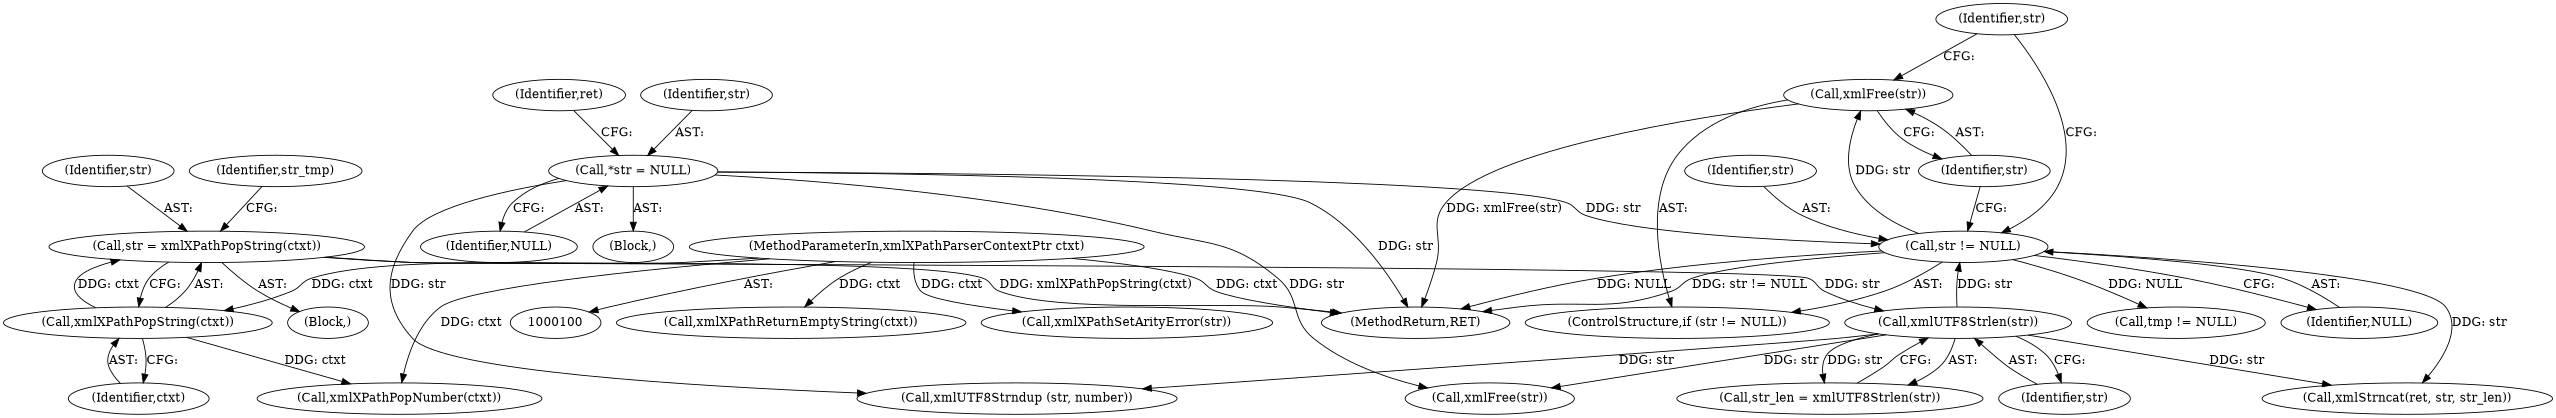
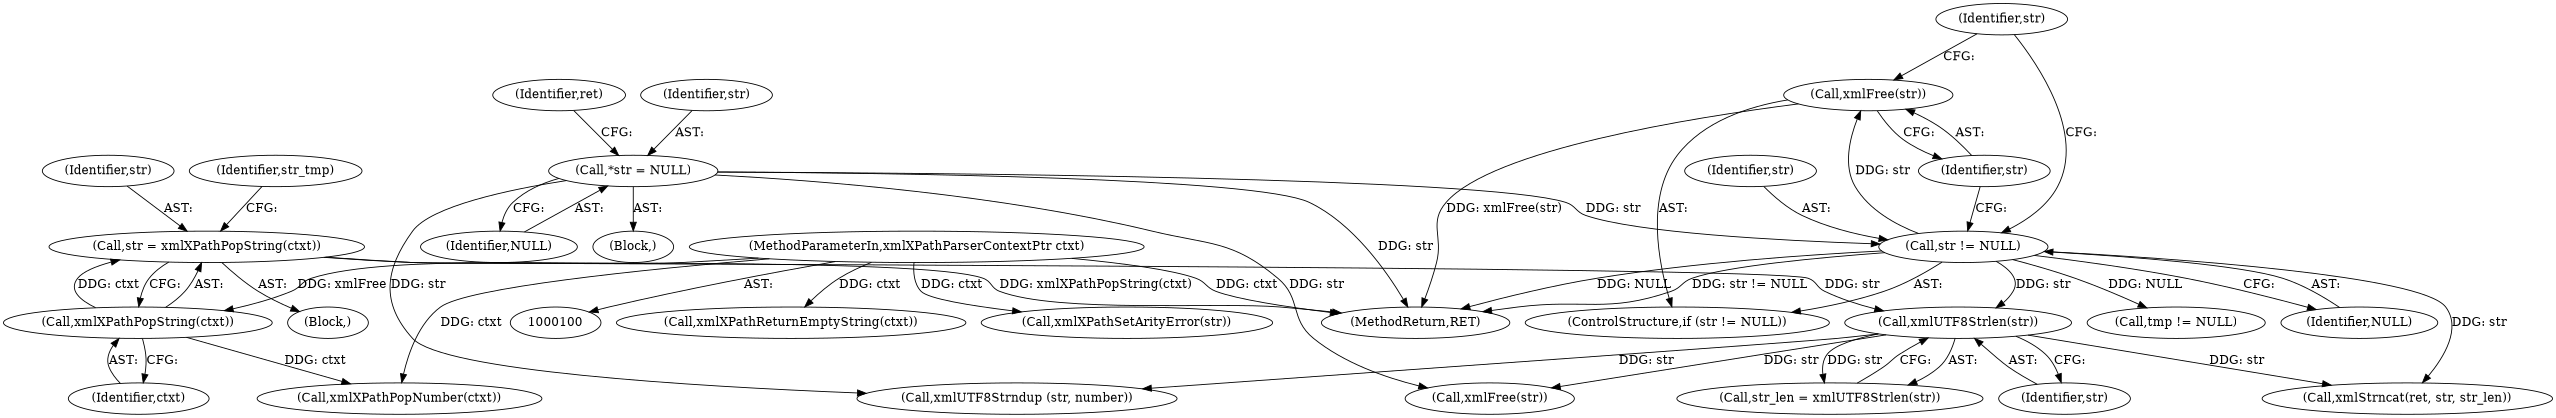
edge "(MethodParameterIn,xmlXPathParserContextPtr ctxt)" -> "(Call,xmlXPathPopString(ctxt))": label "DDG: ctxt" -> "DDG: xmlFree"
edge "(Call,xmlUTF8Strlen(str))" -> "(Call,str != NULL)": reversed
